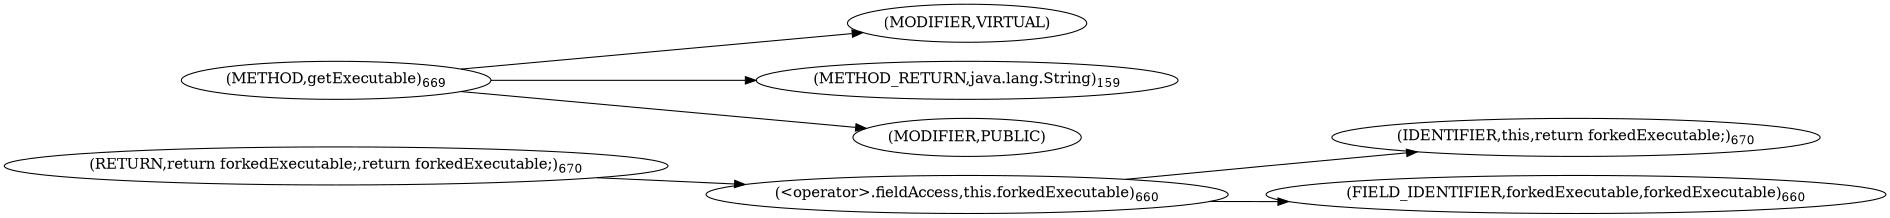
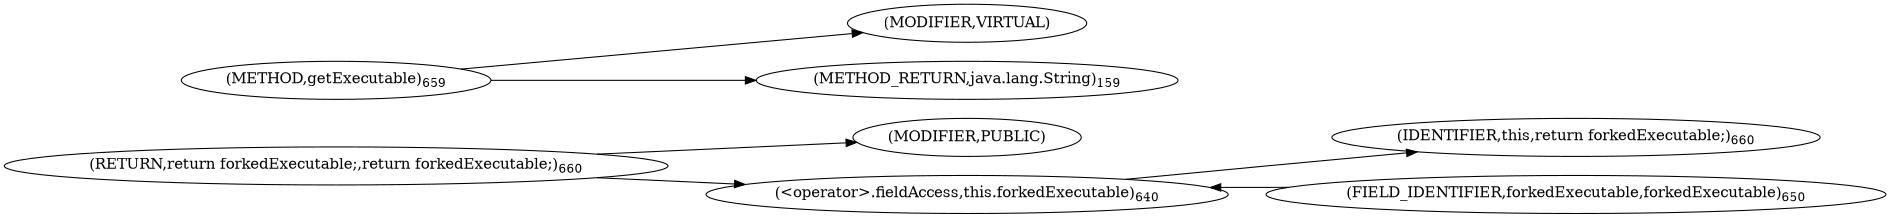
node "(METHOD,getExecutable)": text "669" -> "659"
edge "(METHOD,getExecutable)" -> "(MODIFIER,PUBLIC)": now "(RETURN,return forkedExecutable;,return forkedExecutable;)" -> "(MODIFIER,PUBLIC)"
node "(IDENTIFIER,this,return forkedExecutable;)": text "670" -> "660"
node "(RETURN,return forkedExecutable;,return forkedExecutable;)": text "670" -> "660"
node "(<operator>.fieldAccess,this.forkedExecutable)": text "660" -> "640"
node "(FIELD_IDENTIFIER,forkedExecutable,forkedExecutable)": text "660" -> "650"
edge "(<operator>.fieldAccess,this.forkedExecutable)" -> "(FIELD_IDENTIFIER,forkedExecutable,forkedExecutable)": reversed
